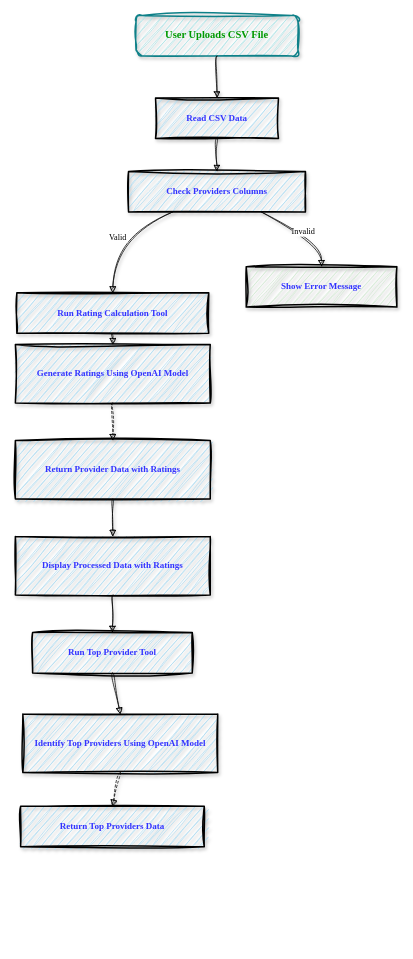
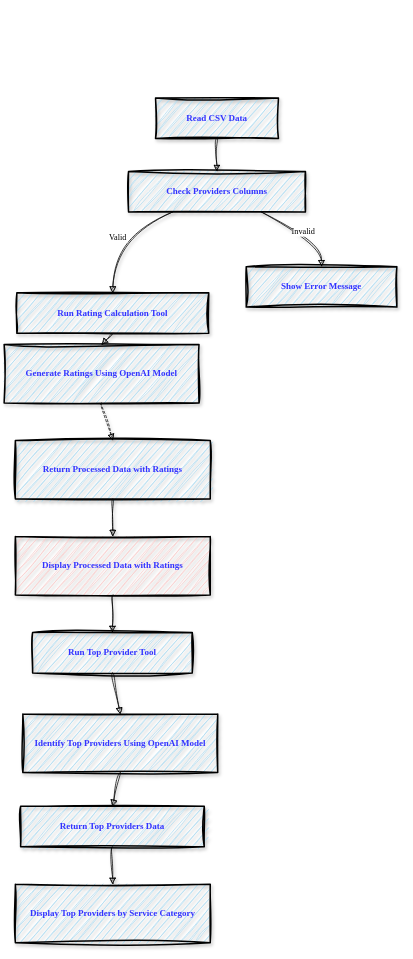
node "User Uploads CSV File": removed
edge "User Uploads CSV File" -> "Read CSV Data": removed
node "Show Error Message": fillcolor #d5e8d4 -> #b1ddf0
node "Generate Ratings Using OpenAI Model": moved (113, 374) -> (102, 374)
node "Return Provider Data with Ratings": label "Return Provider Data with Ratings" -> "Return Processed Data with Ratings"
node "Display Processed Data with Ratings": fillcolor #b1ddf0 -> #f8cecc
edge "Identify Top Providers Using OpenAI Model" -> "Return Top Providers Data": style dashed -> solid
edge "Return Top Providers Data" -> "Display Top Providers by Service Category": added
node "Display Top Providers by Service Category": added
